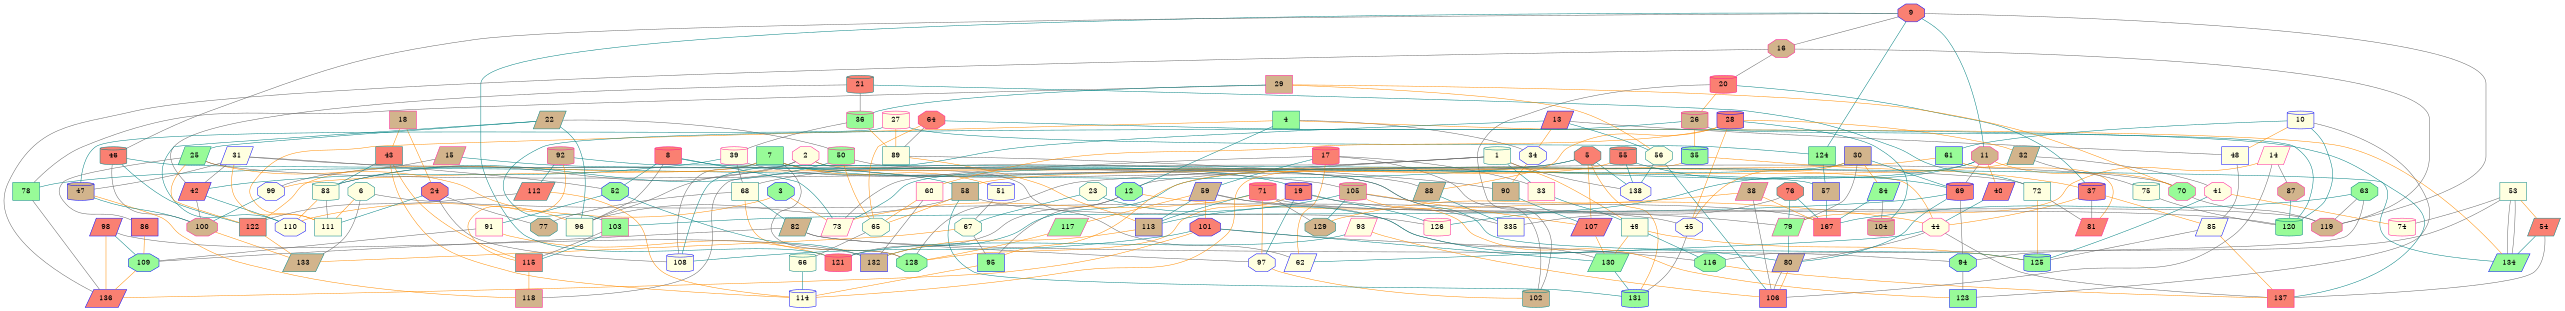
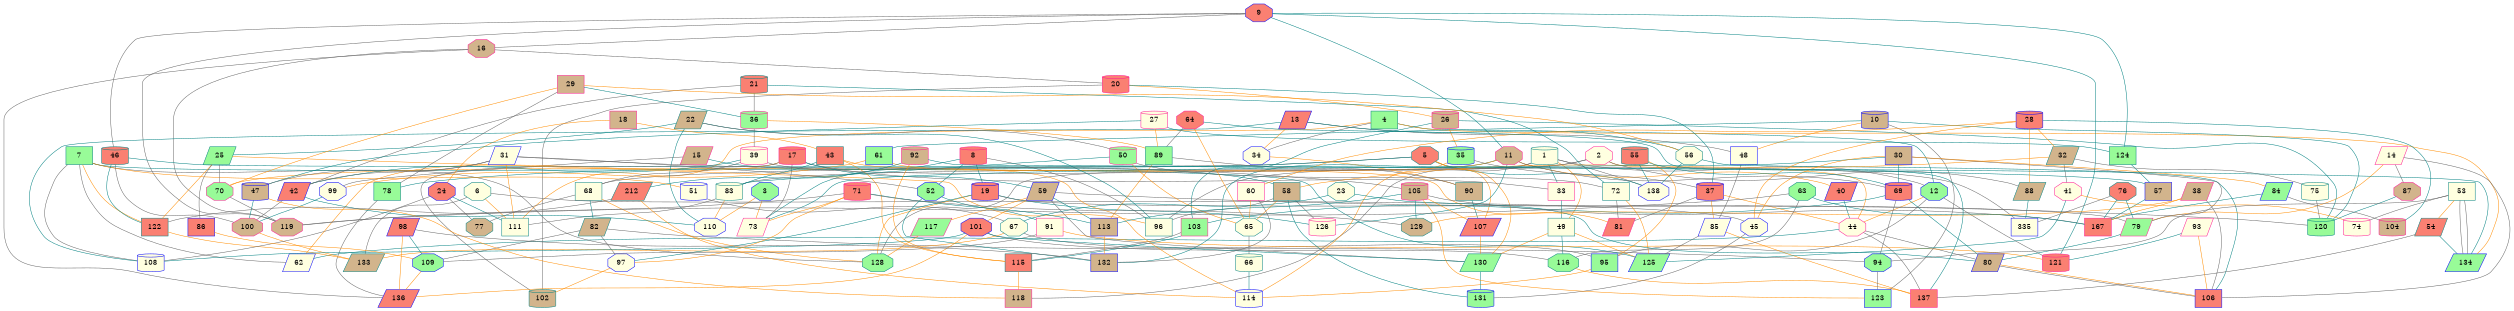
node "10": fillcolor lightyellow -> tan
node "89": fillcolor lightyellow -> palegreen
edge "35" -- "37": color darkorange -> gray40
node "112": label "112" -> "212"
edge "5" -- "131": now "5" -- "130"
node "125": shape cylinder -> parallelogram
